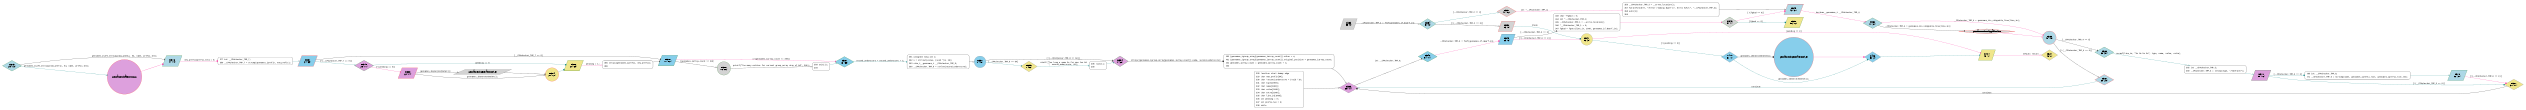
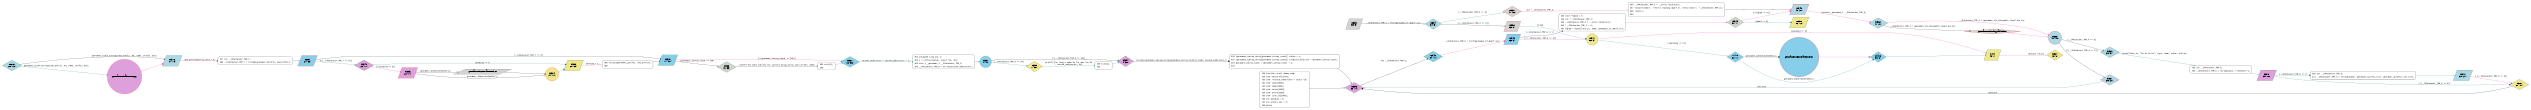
node "N388 16 (66)": shape circle -> diamond
